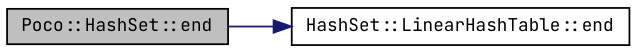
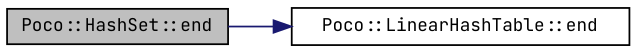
node "HashSet::LinearHashTable::end": label "HashSet::LinearHashTable::end" -> "Poco::LinearHashTable::end"
